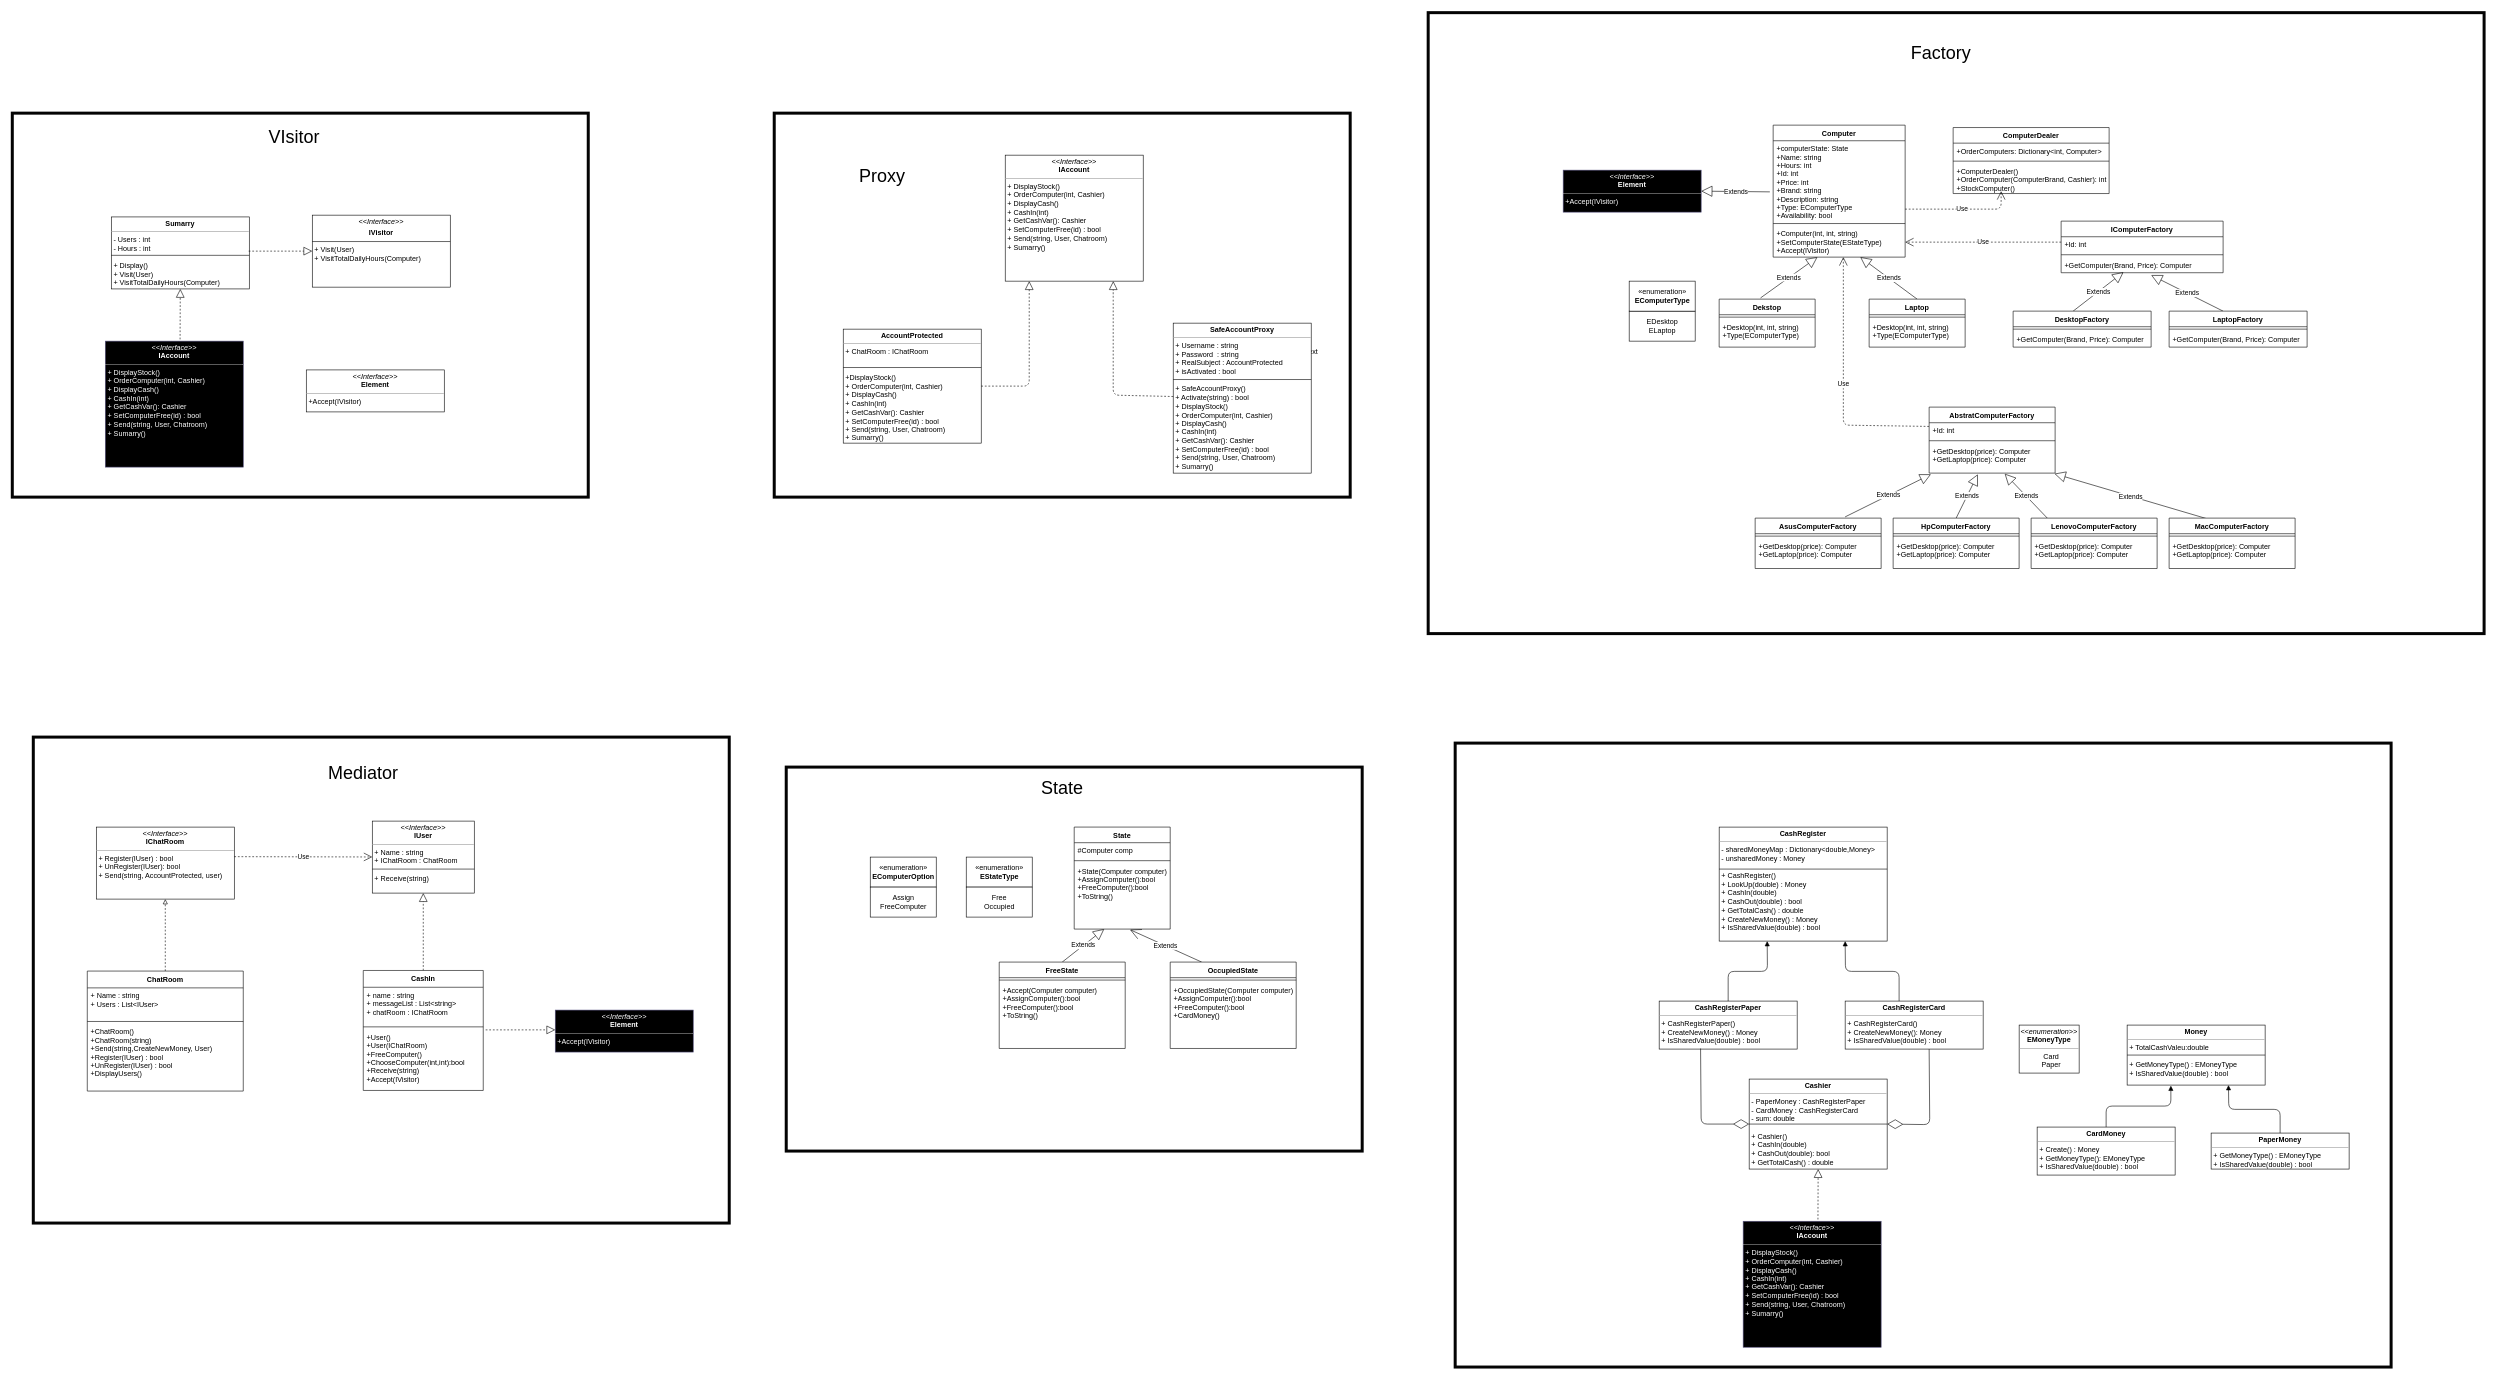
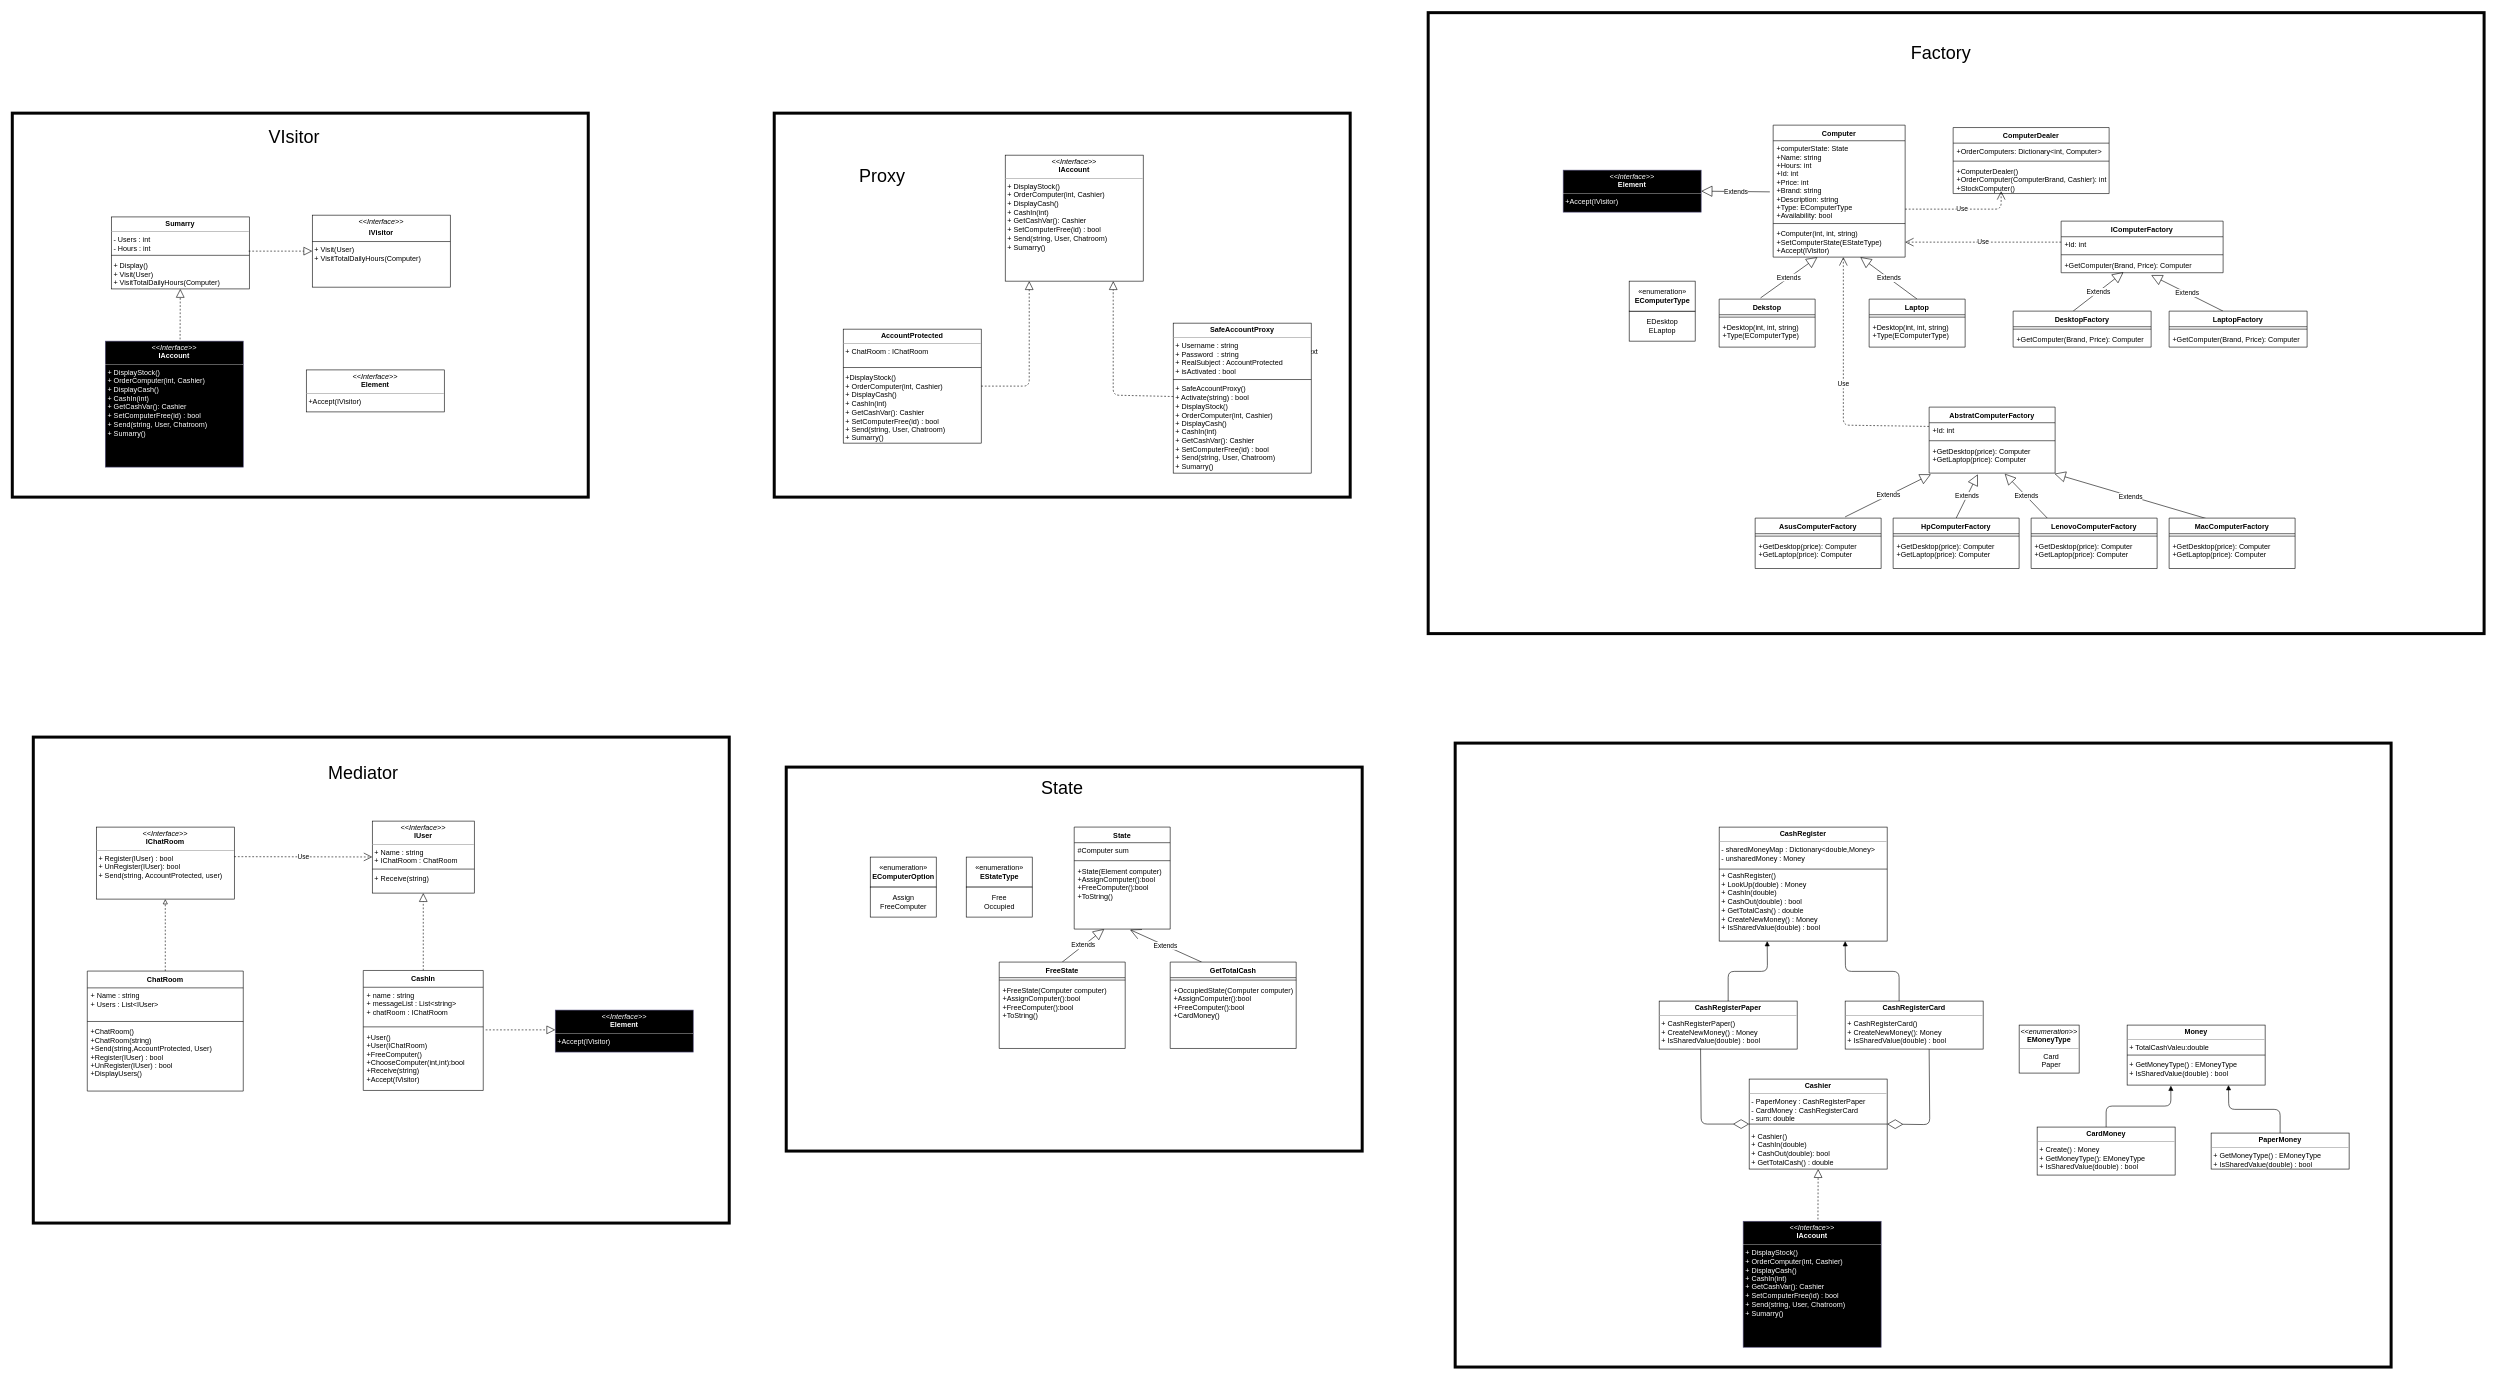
node "#Computer comp": label "#Computer comp" -> "#Computer sum"
node "+State(Computer computer) +AssignComputer():bool +FreeComputer():bool +ToString()": label "+State(Computer computer) +AssignComputer():bool +FreeComputer():bool +ToString()" -> "+State(Element computer) +AssignComputer():bool +FreeComputer():bool +ToString()"
node "OccupiedState": label "OccupiedState" -> "GetTotalCash"
node "+Accept(Computer computer) +AssignComputer():bool +FreeComputer():bool +ToString()": label "+Accept(Computer computer) +AssignComputer():bool +FreeComputer():bool +ToString()" -> "+FreeState(Computer computer) +AssignComputer():bool +FreeComputer():bool +ToString()"
node "+ChatRoom() +ChatRoom(string) +Send(string,CreateNewMoney, User) +Register(IUser) : bool +UnRegister(IUser) : bool +DisplayUsers()": label "+ChatRoom() +ChatRoom(string) +Send(string,CreateNewMoney, User) +Register(IUser) : bool +UnRegister(IUser) : bool +DisplayUsers()" -> "+ChatRoom() +ChatRoom(string) +Send(string,AccountProtected, User) +Register(IUser) : bool +UnRegister(IUser) : bool +DisplayUsers()"
